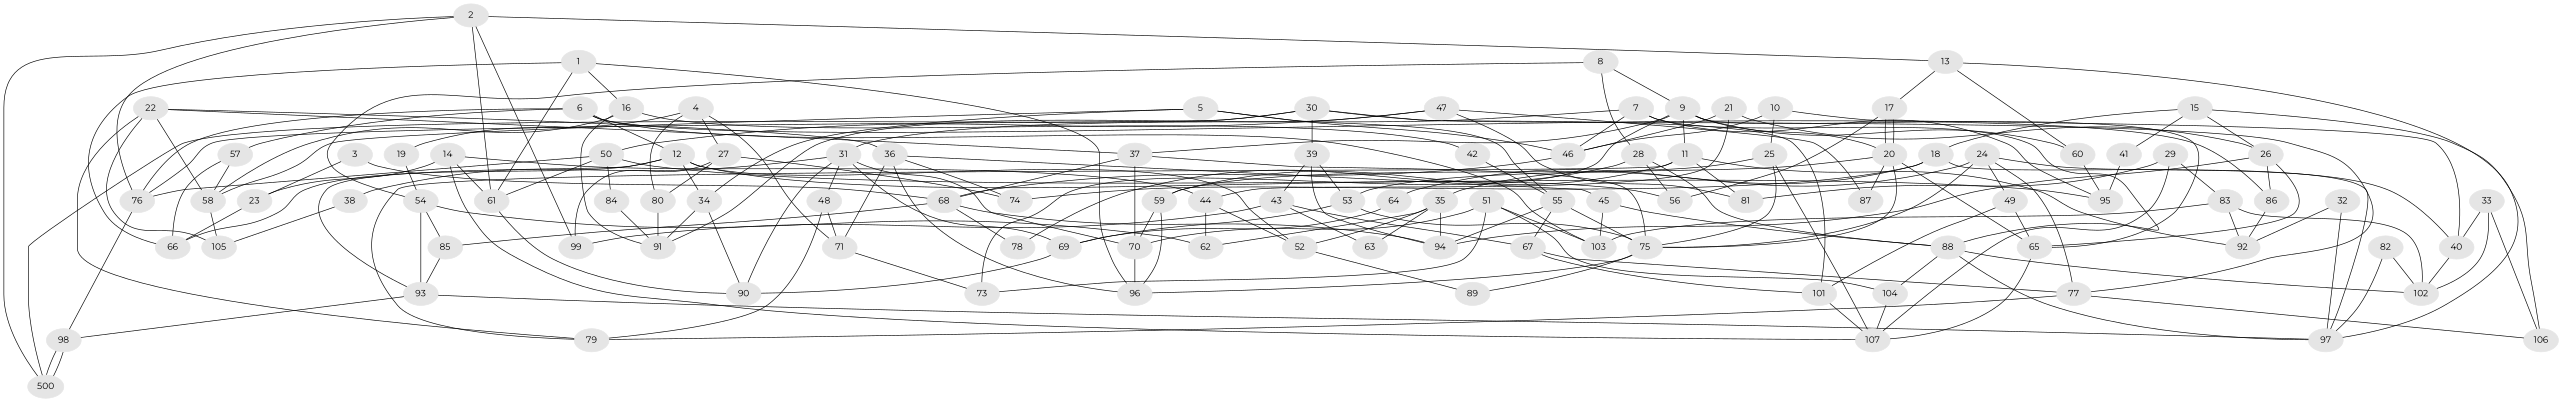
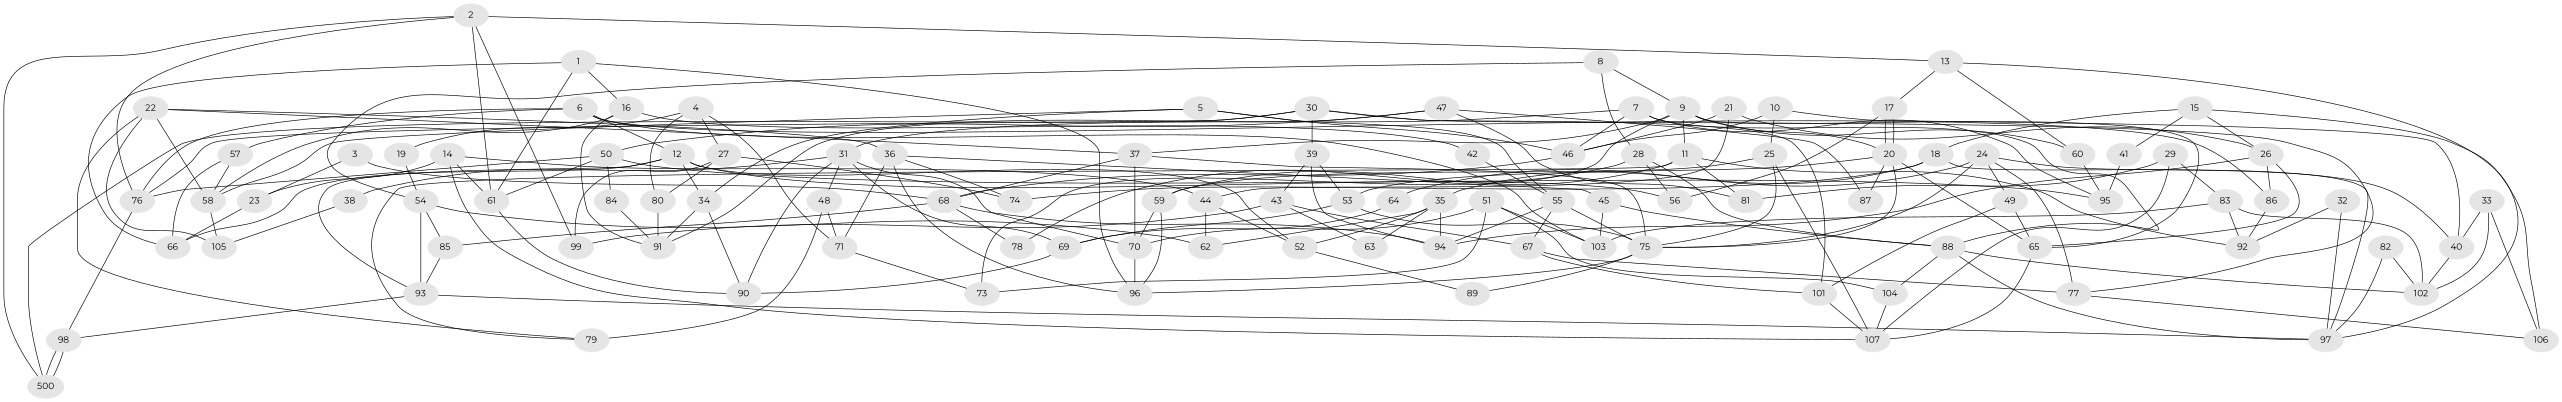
edge "77" -- "79": removed
